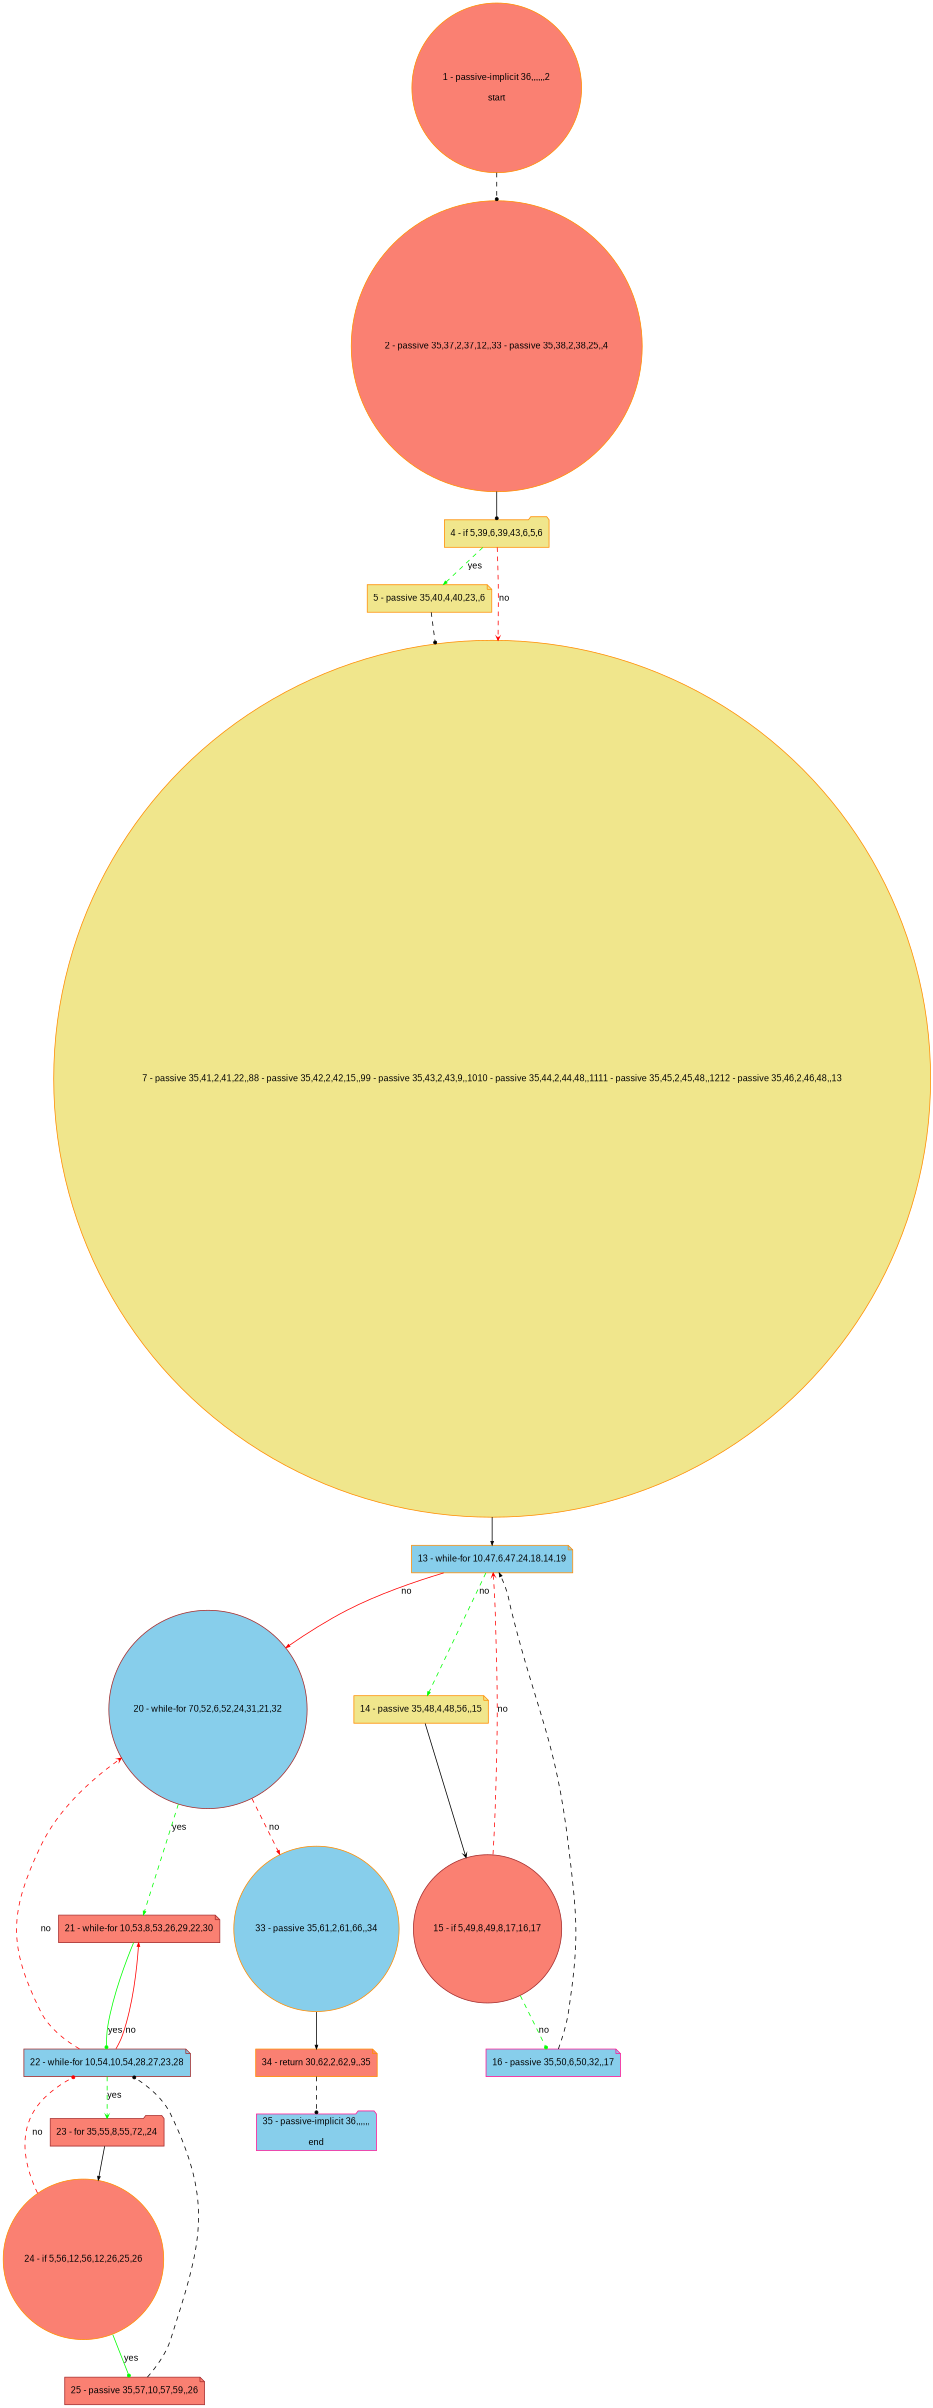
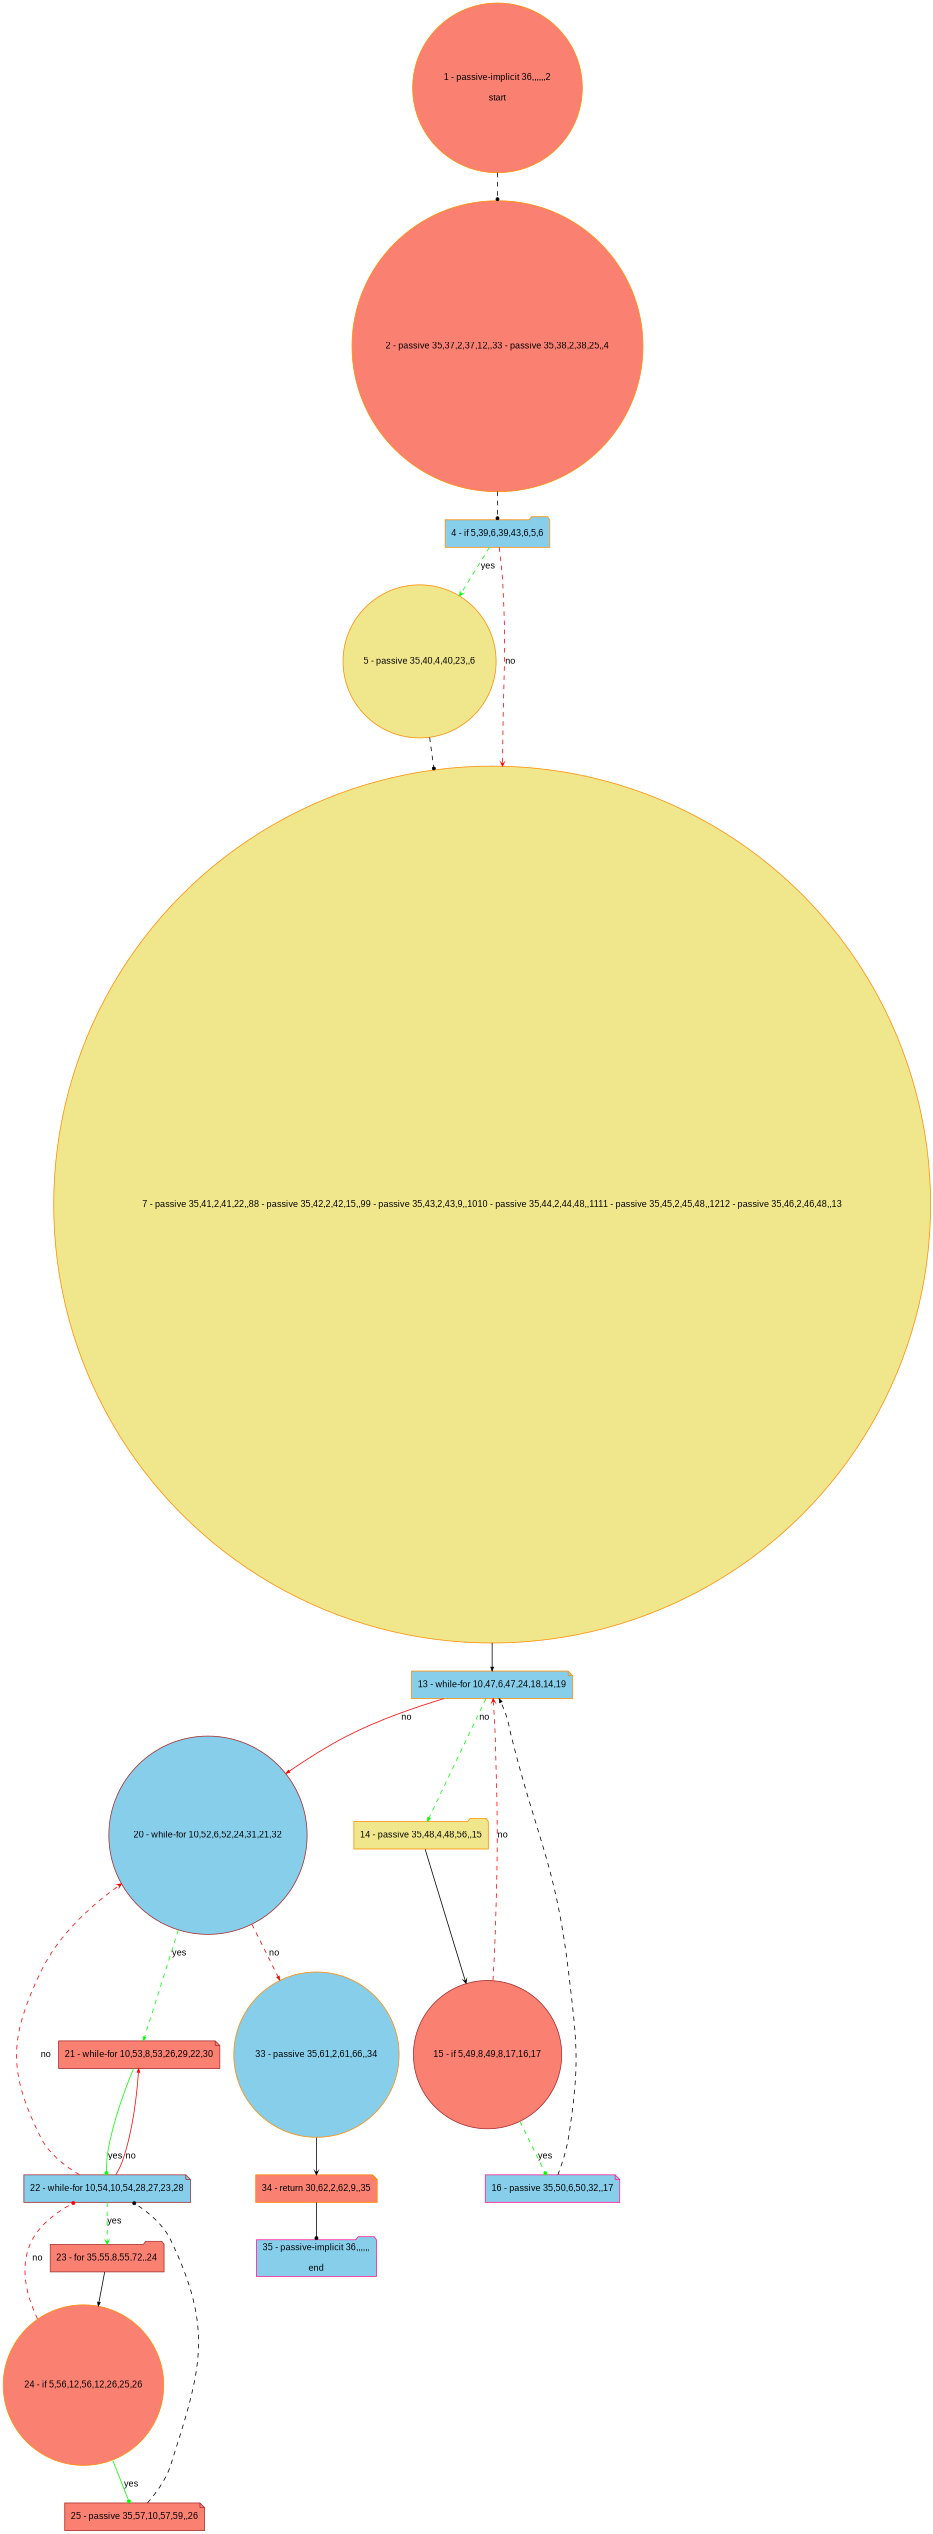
edge "2 - passive 35,37,2,37,12,,33 - passive 35,38,2,38,25,,4" -> "4 - if 5,39,6,39,43,6,5,6": style solid -> dashed
node "4 - if 5,39,6,39,43,6,5,6": fillcolor khaki -> skyblue
edge "4 - if 5,39,6,39,43,6,5,6" -> "5 - passive 35,40,4,40,23,,6": arrowhead normal -> vee
node "5 - passive 35,40,4,40,23,,6": shape note -> circle
node "20 - while-for 70,52,6,52,24,31,21,32": label "20 - while-for 70,52,6,52,24,31,21,32" -> "20 - while-for 10,52,6,52,24,31,21,32"
node "14 - passive 35,48,4,48,56,,15": shape note -> folder
edge "33 - passive 35,61,2,61,66,,34" -> "34 - return 30,62,2,62,9,,35": arrowhead normal -> vee
edge "15 - if 5,49,8,49,8,17,16,17" -> "16 - passive 35,50,6,50,32,,17": label "no" -> "yes"
edge "34 - return 30,62,2,62,9,,35" -> "35 - passive-implicit 36,,,,,, end": style dashed -> solid
